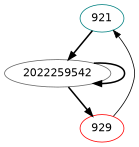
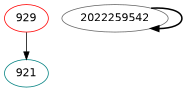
edge "921" -> "2022259542": removed
edge "2022259542" -> "929": removed
